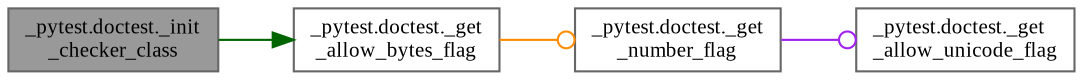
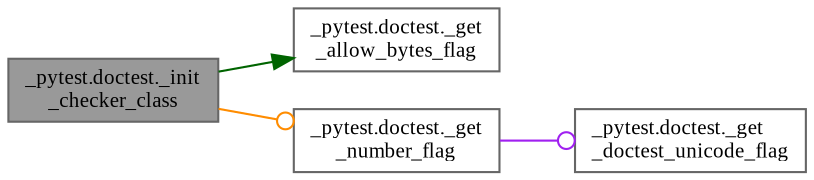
edge "_pytest.doctest._get _allow_bytes_flag" -> "_pytest.doctest._get _number_flag": now "_pytest.doctest._init _checker_class" -> "_pytest.doctest._get _number_flag"
node "_pytest.doctest._get _allow_unicode_flag": label "_pytest.doctest._get _allow_unicode_flag" -> "_pytest.doctest._get _doctest_unicode_flag"
